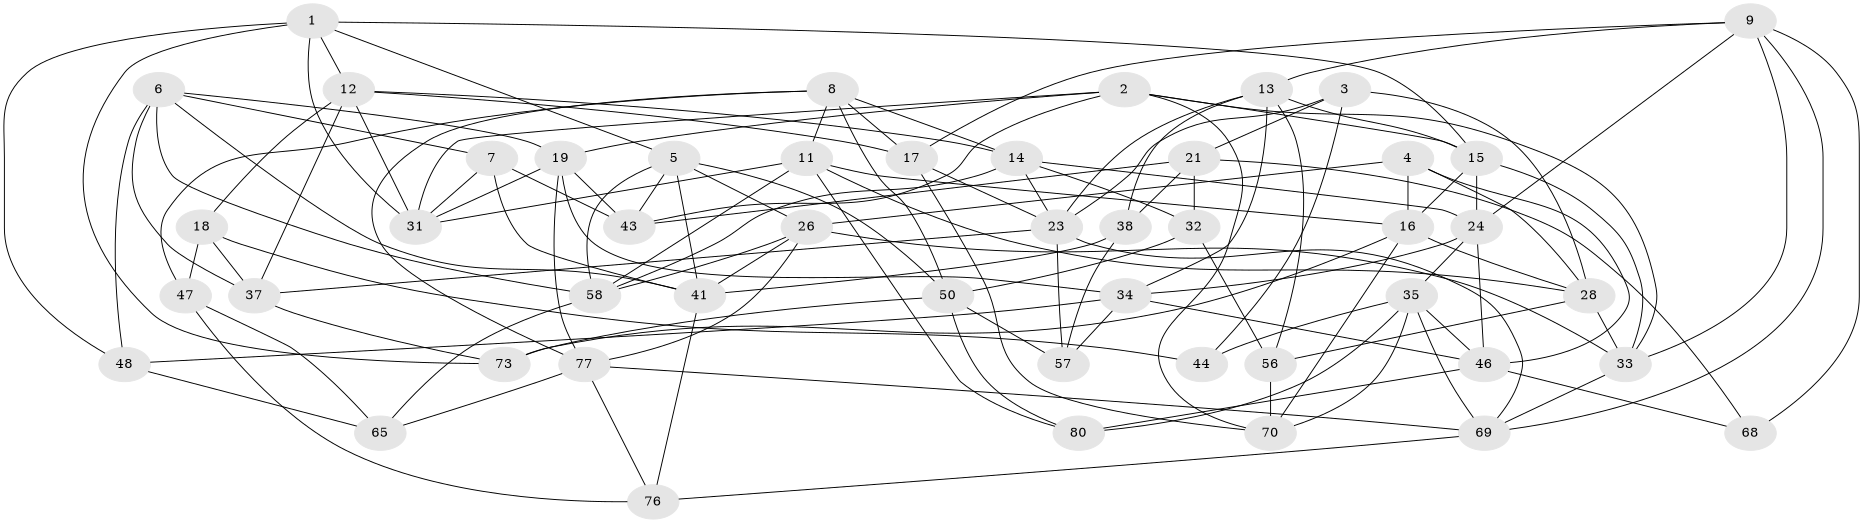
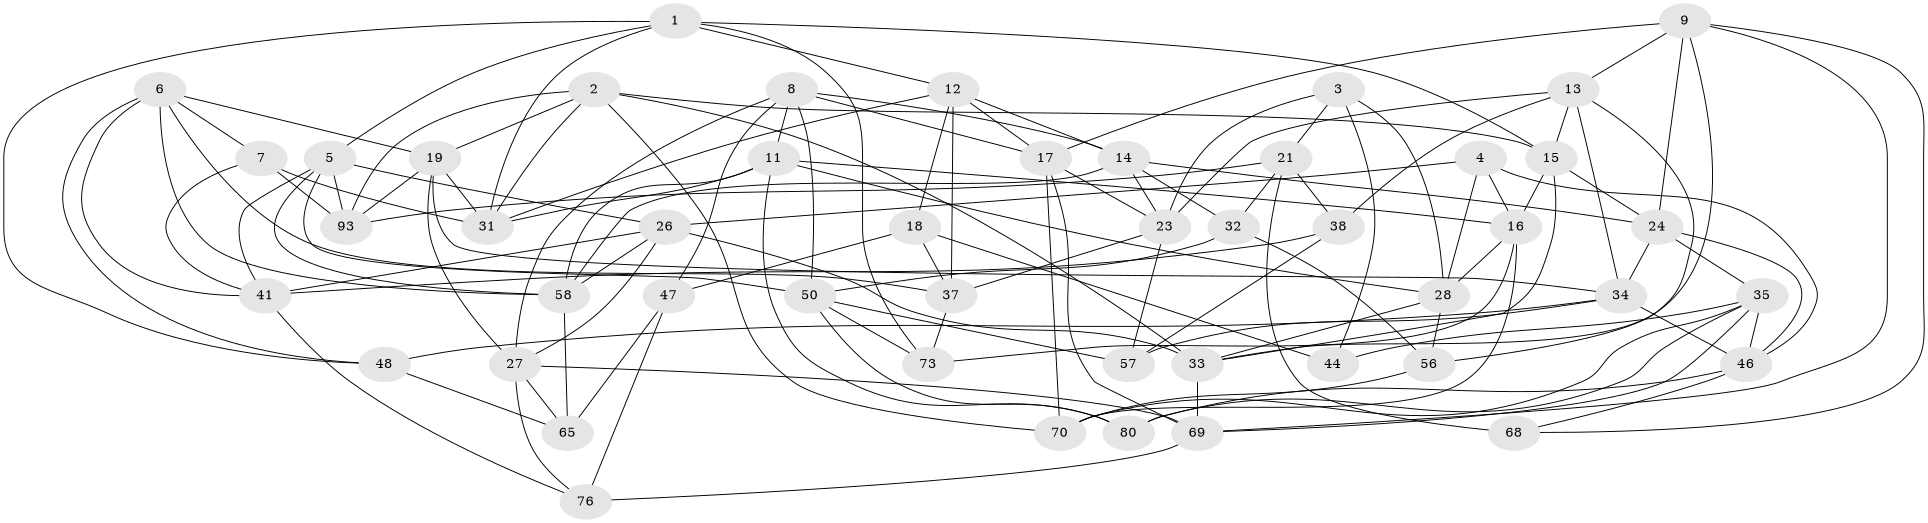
node "43": label "43" -> "93"
edge "23" -- "69": now "17" -- "69"
node "77": label "77" -> "27"
